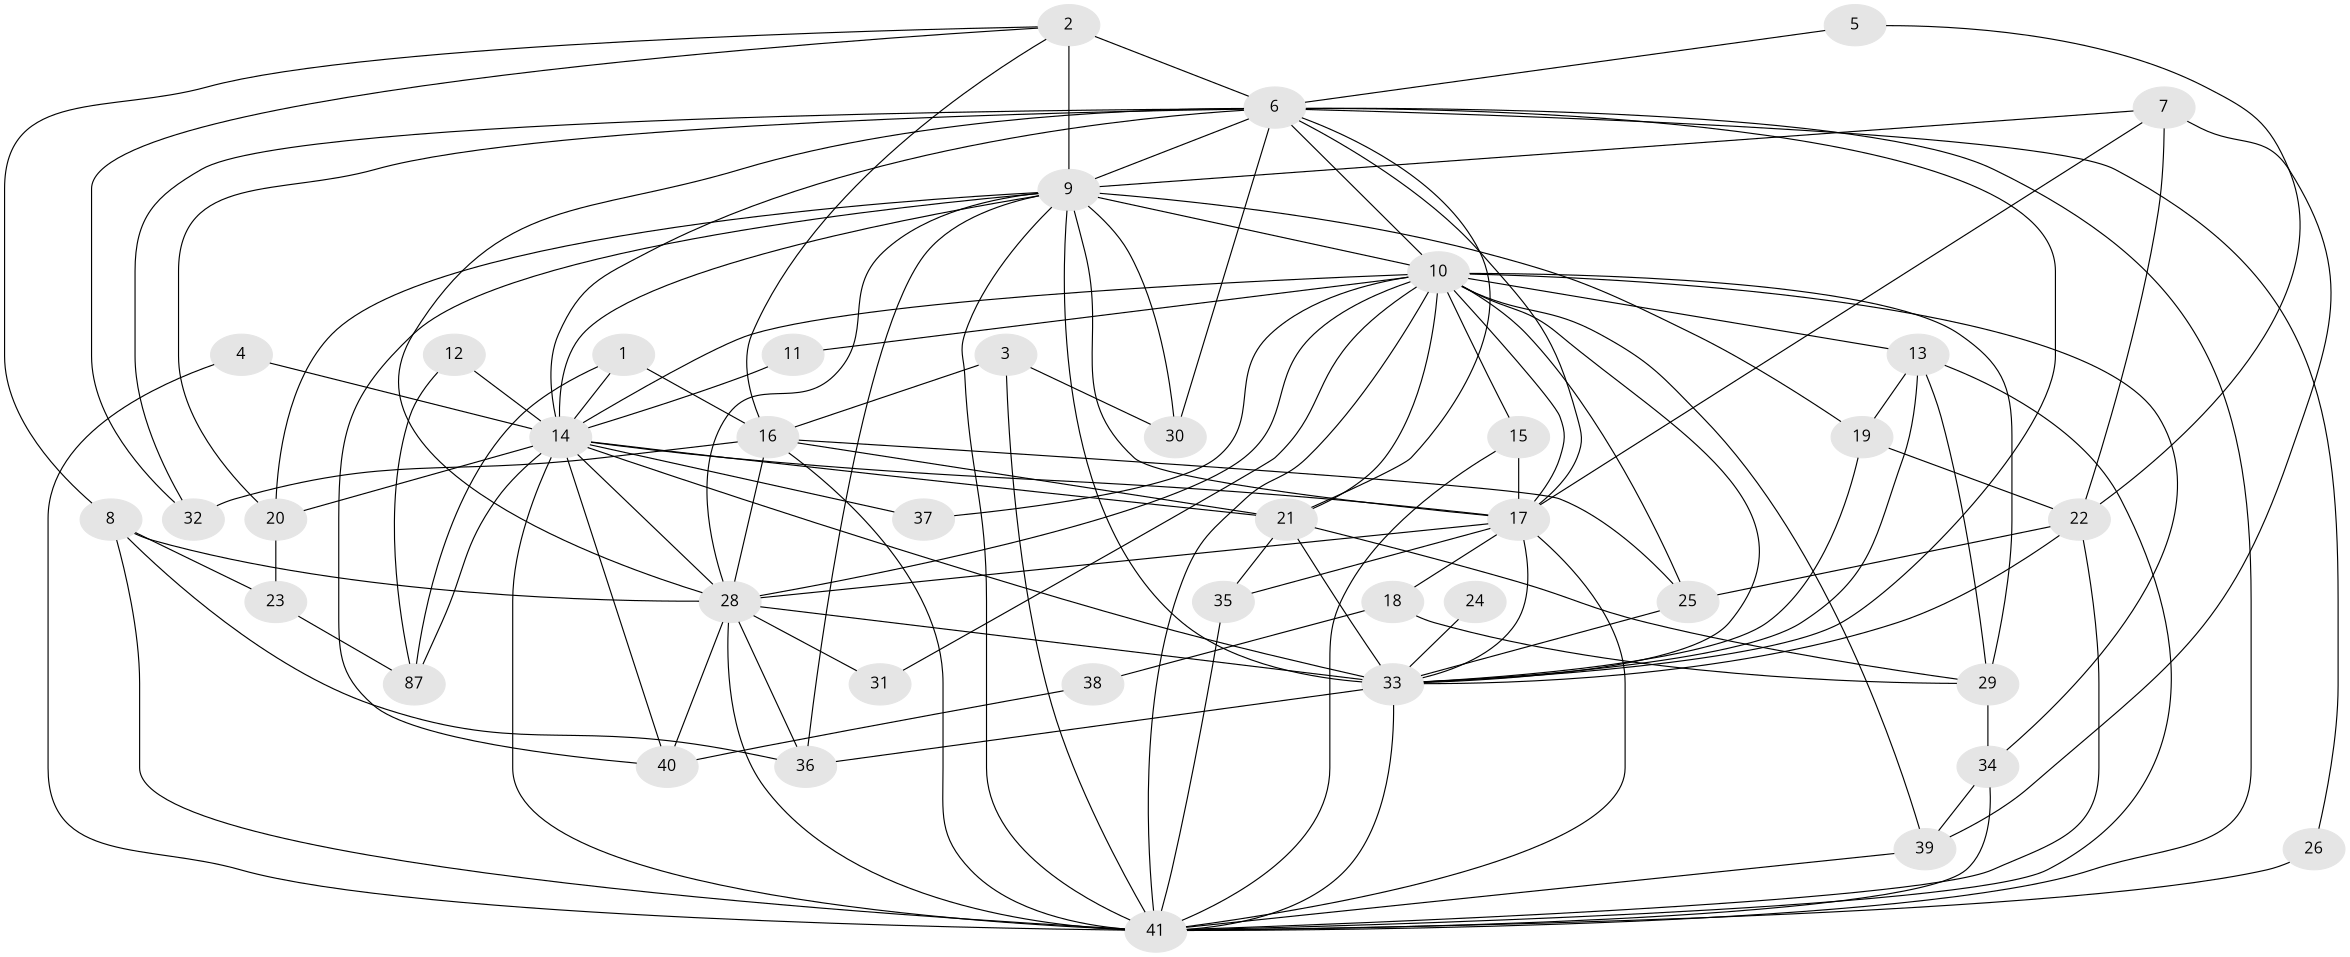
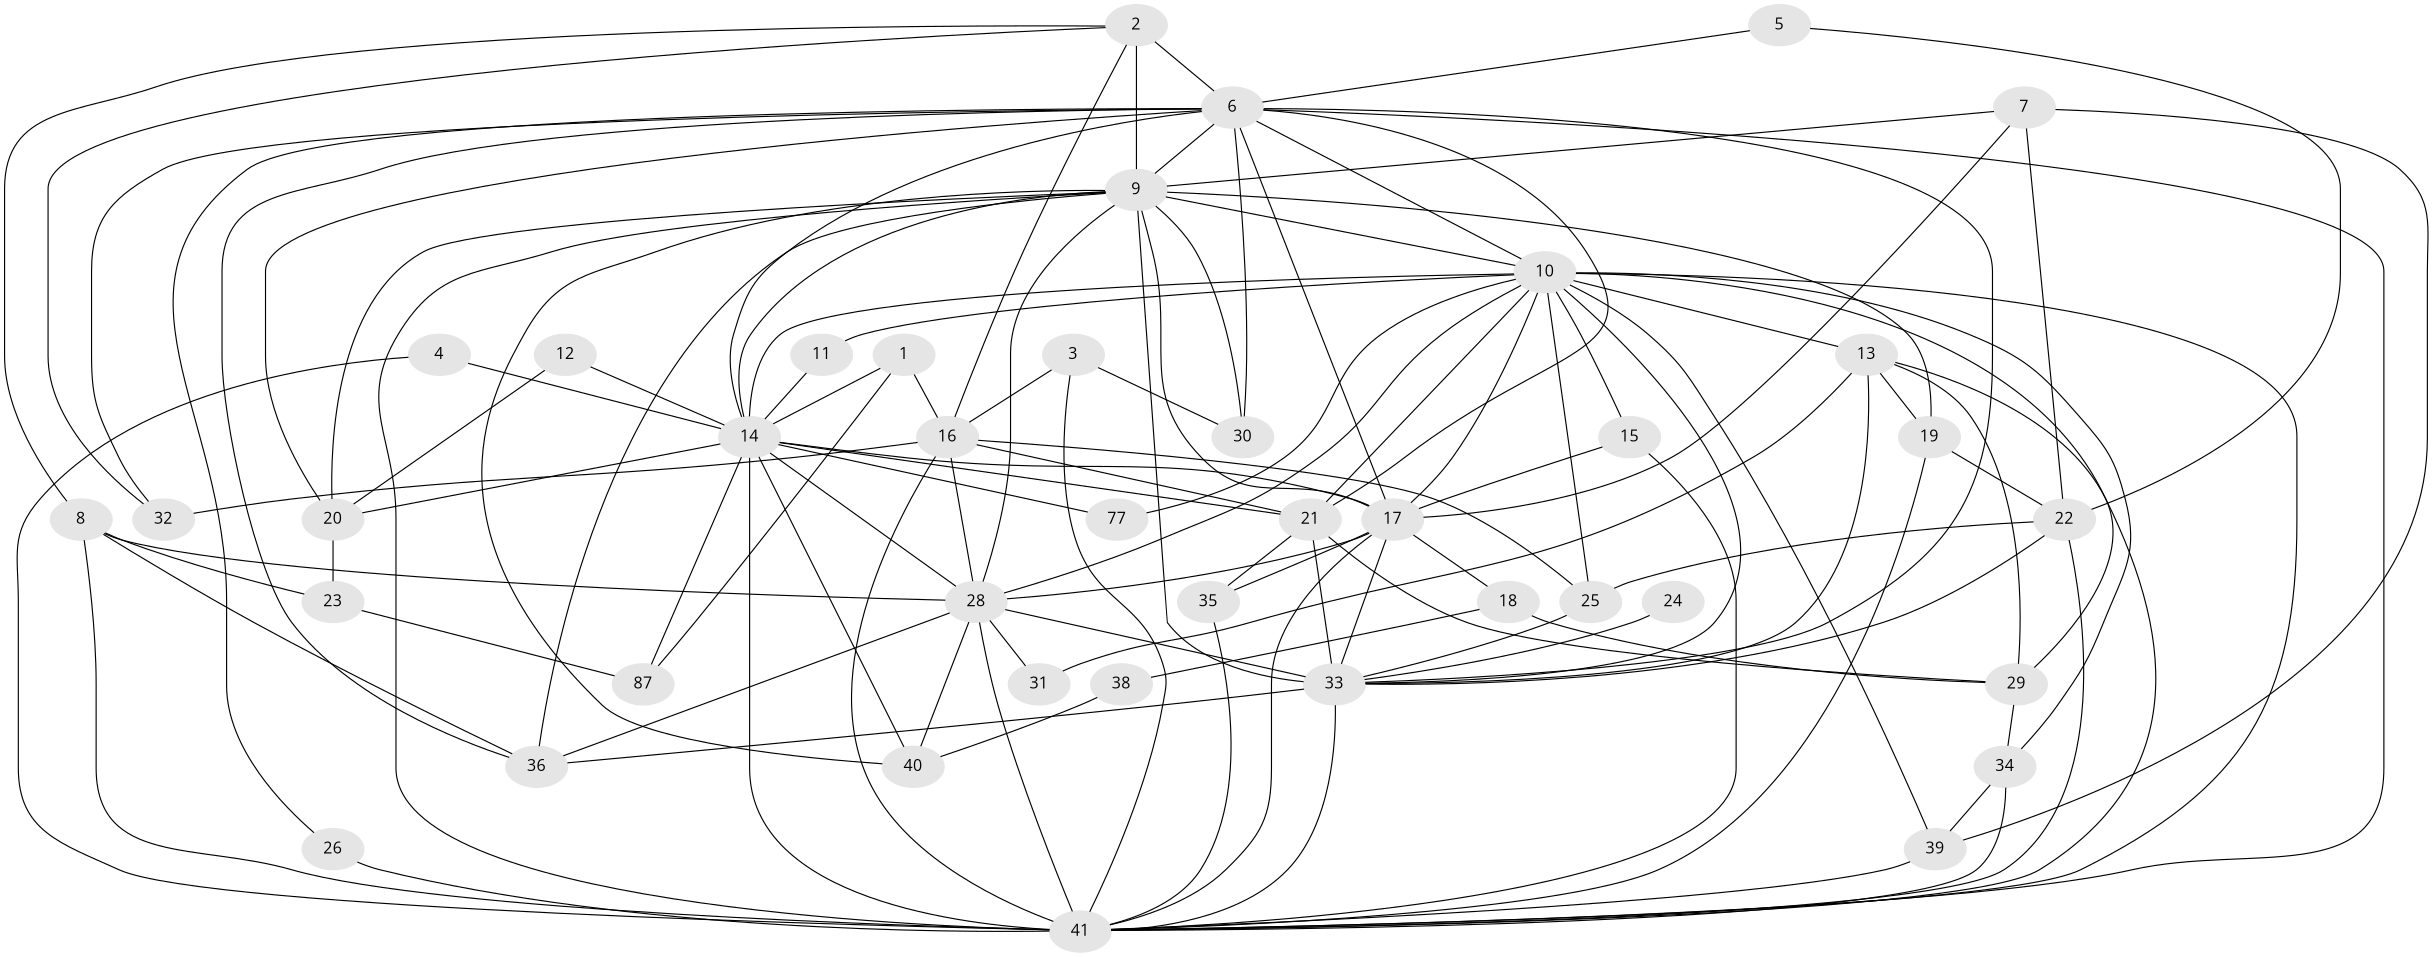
edge "6" -- "28": now "6" -- "36"
edge "12" -- "87": now "12" -- "20"
edge "10" -- "31": now "13" -- "31"
node "37": label "37" -> "77"
edge "14" -- "33": removed
edge "19" -- "33": now "19" -- "41"
